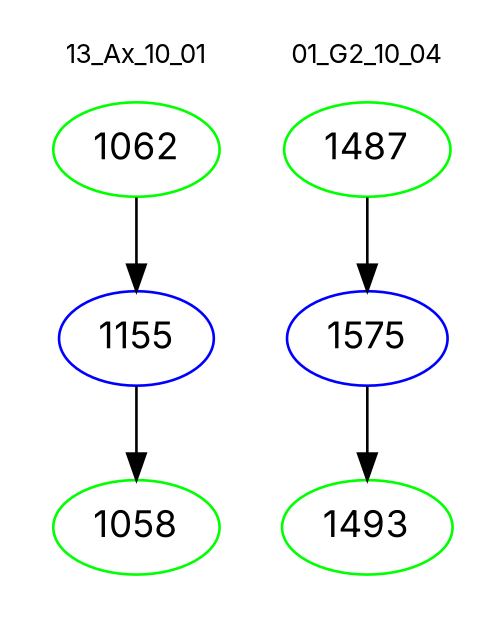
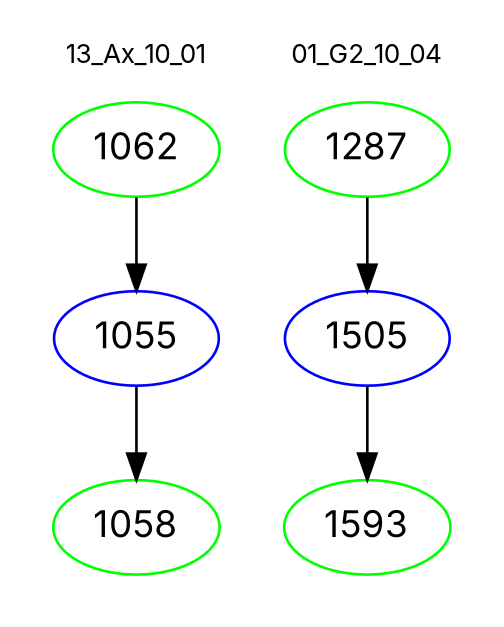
node "1487": label "1487" -> "1287"
node "1155": label "1155" -> "1055"
node "1575": label "1575" -> "1505"
node "1493": label "1493" -> "1593"
